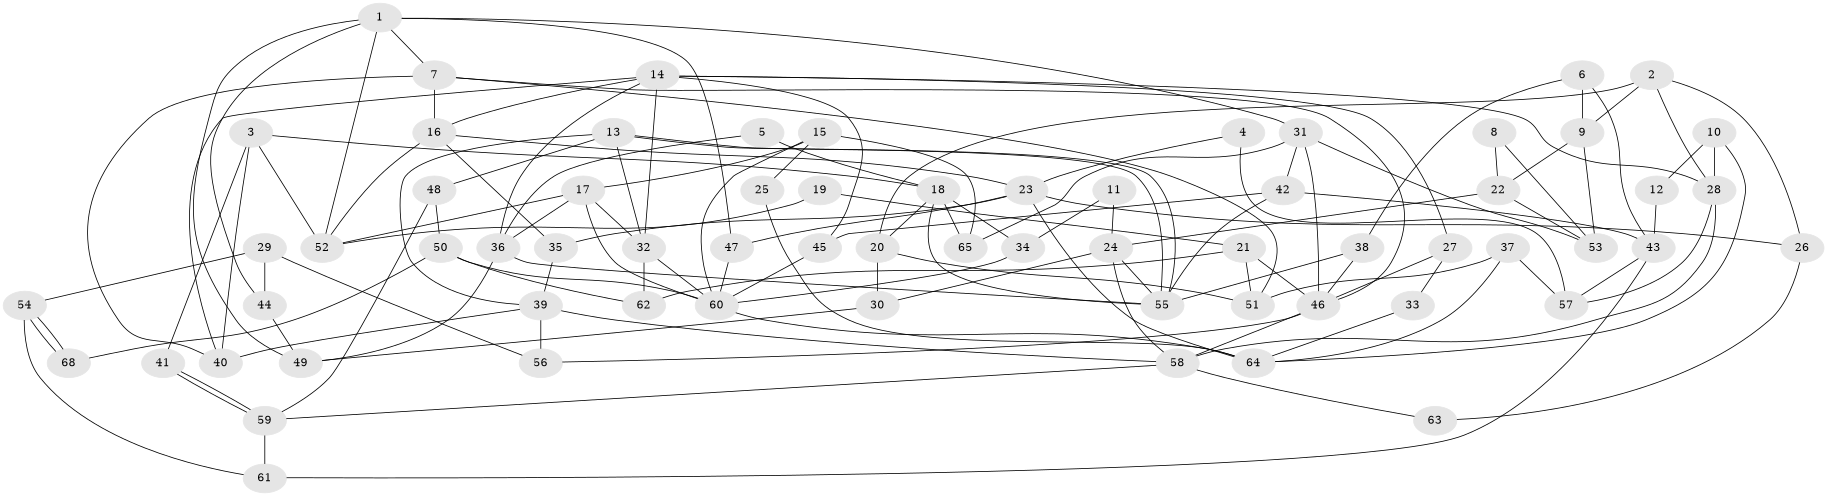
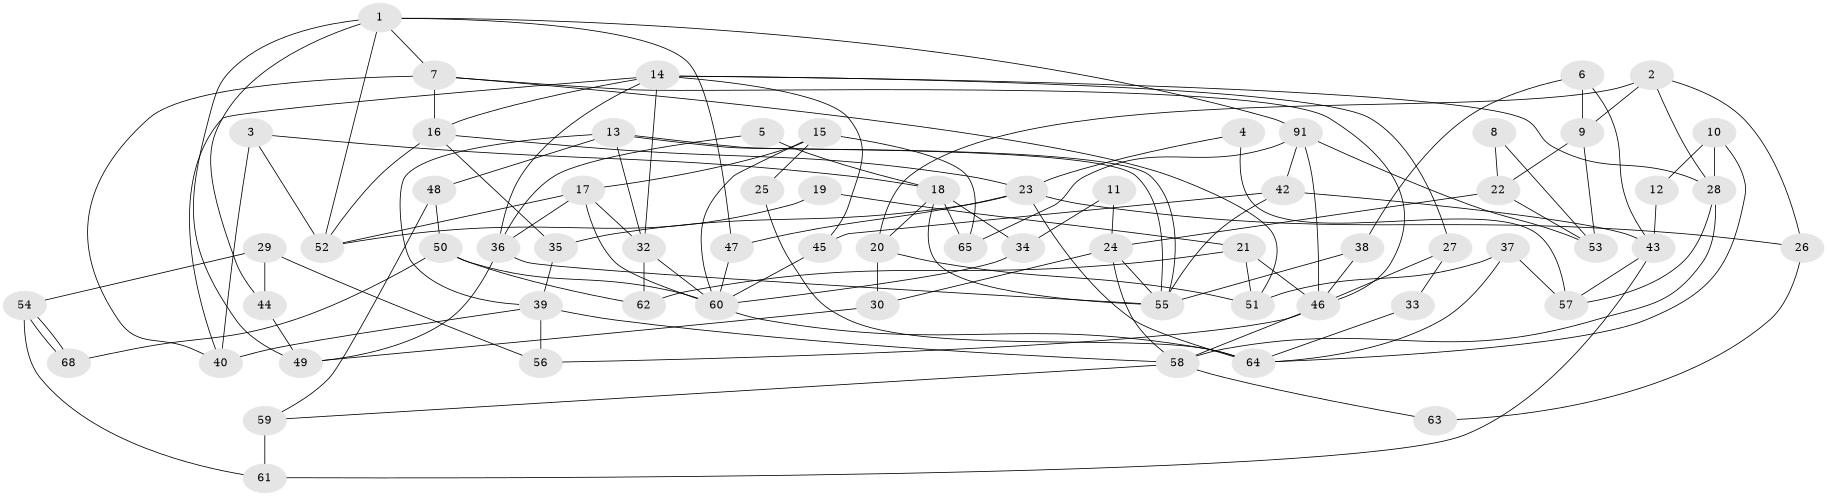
node "31": label "31" -> "91"
node "41": removed
